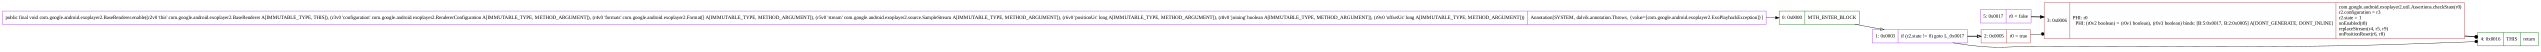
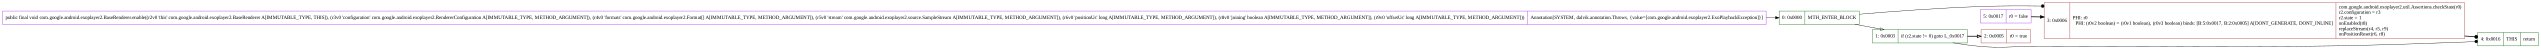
edge "2: 0x0005" -> "3: 0x0006": now "0: 0x0000" -> "3: 0x0006"
node "1: 0x0003": color purple -> darkgreen
